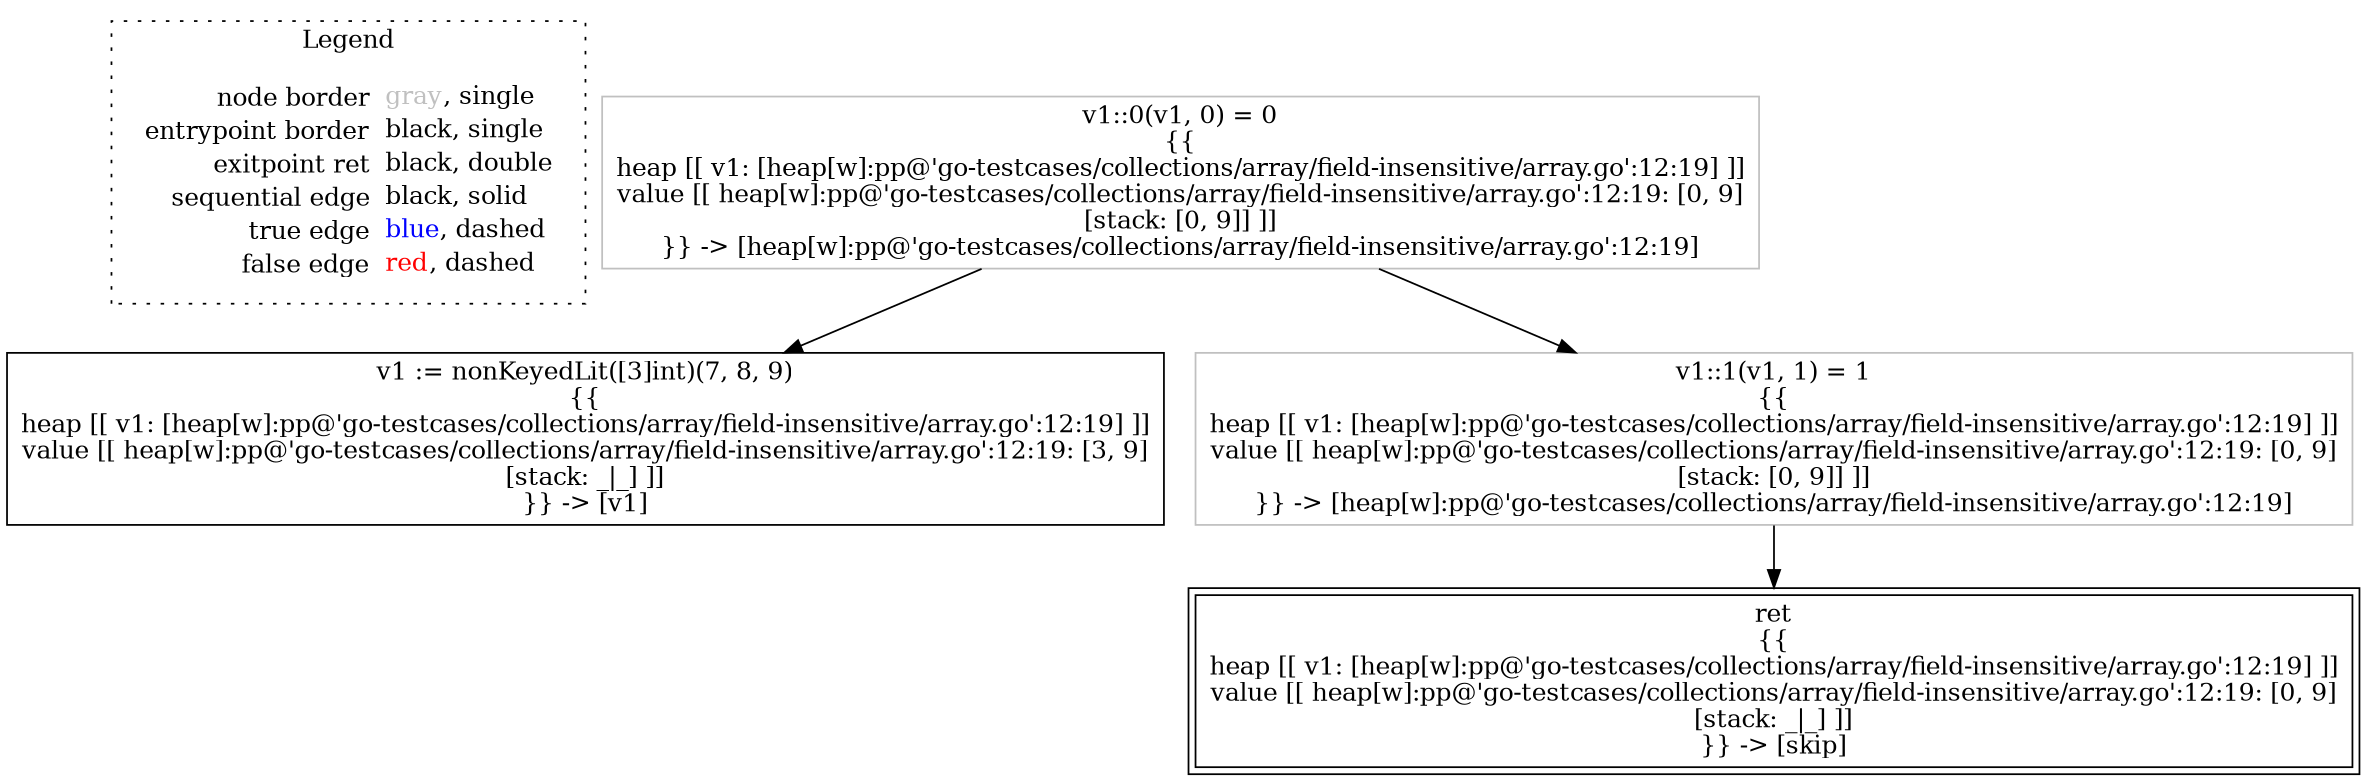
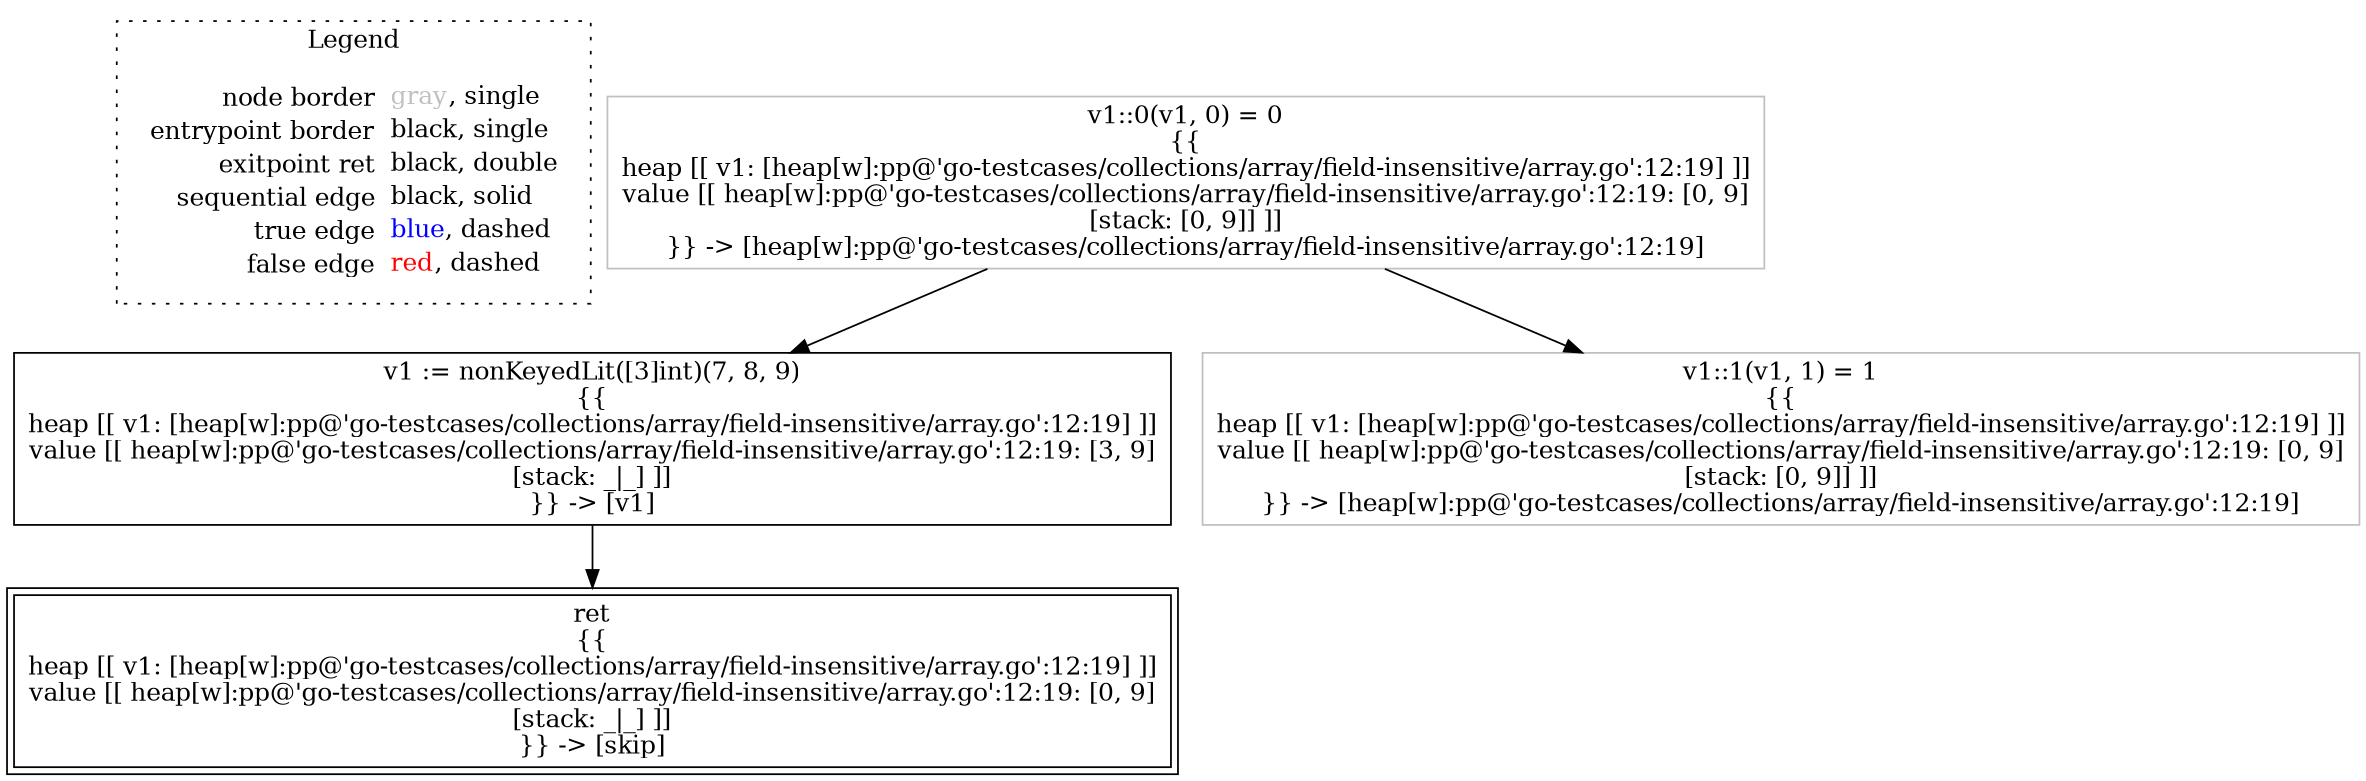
edge "v1::1(v1, 1) = 1" -> "ret": now "v1 := nonKeyedLit([3]int)(7, 8, 9)" -> "ret"
